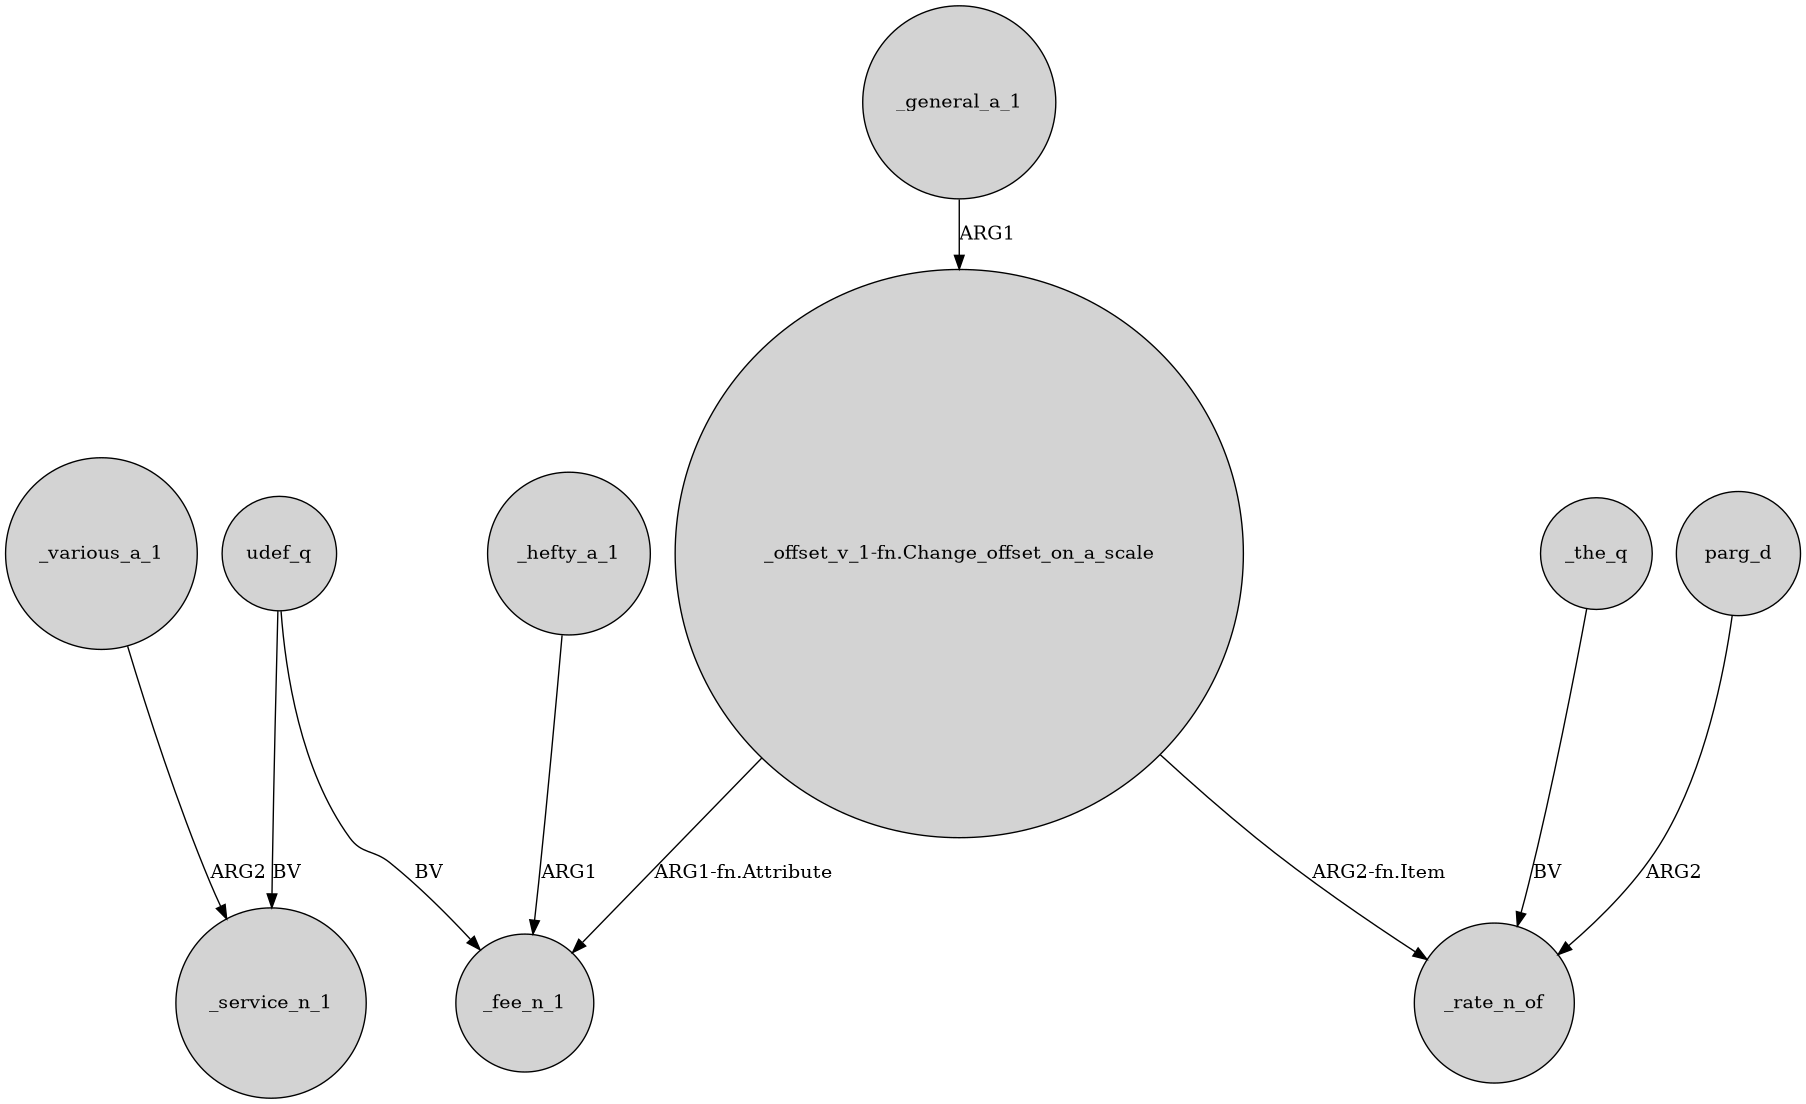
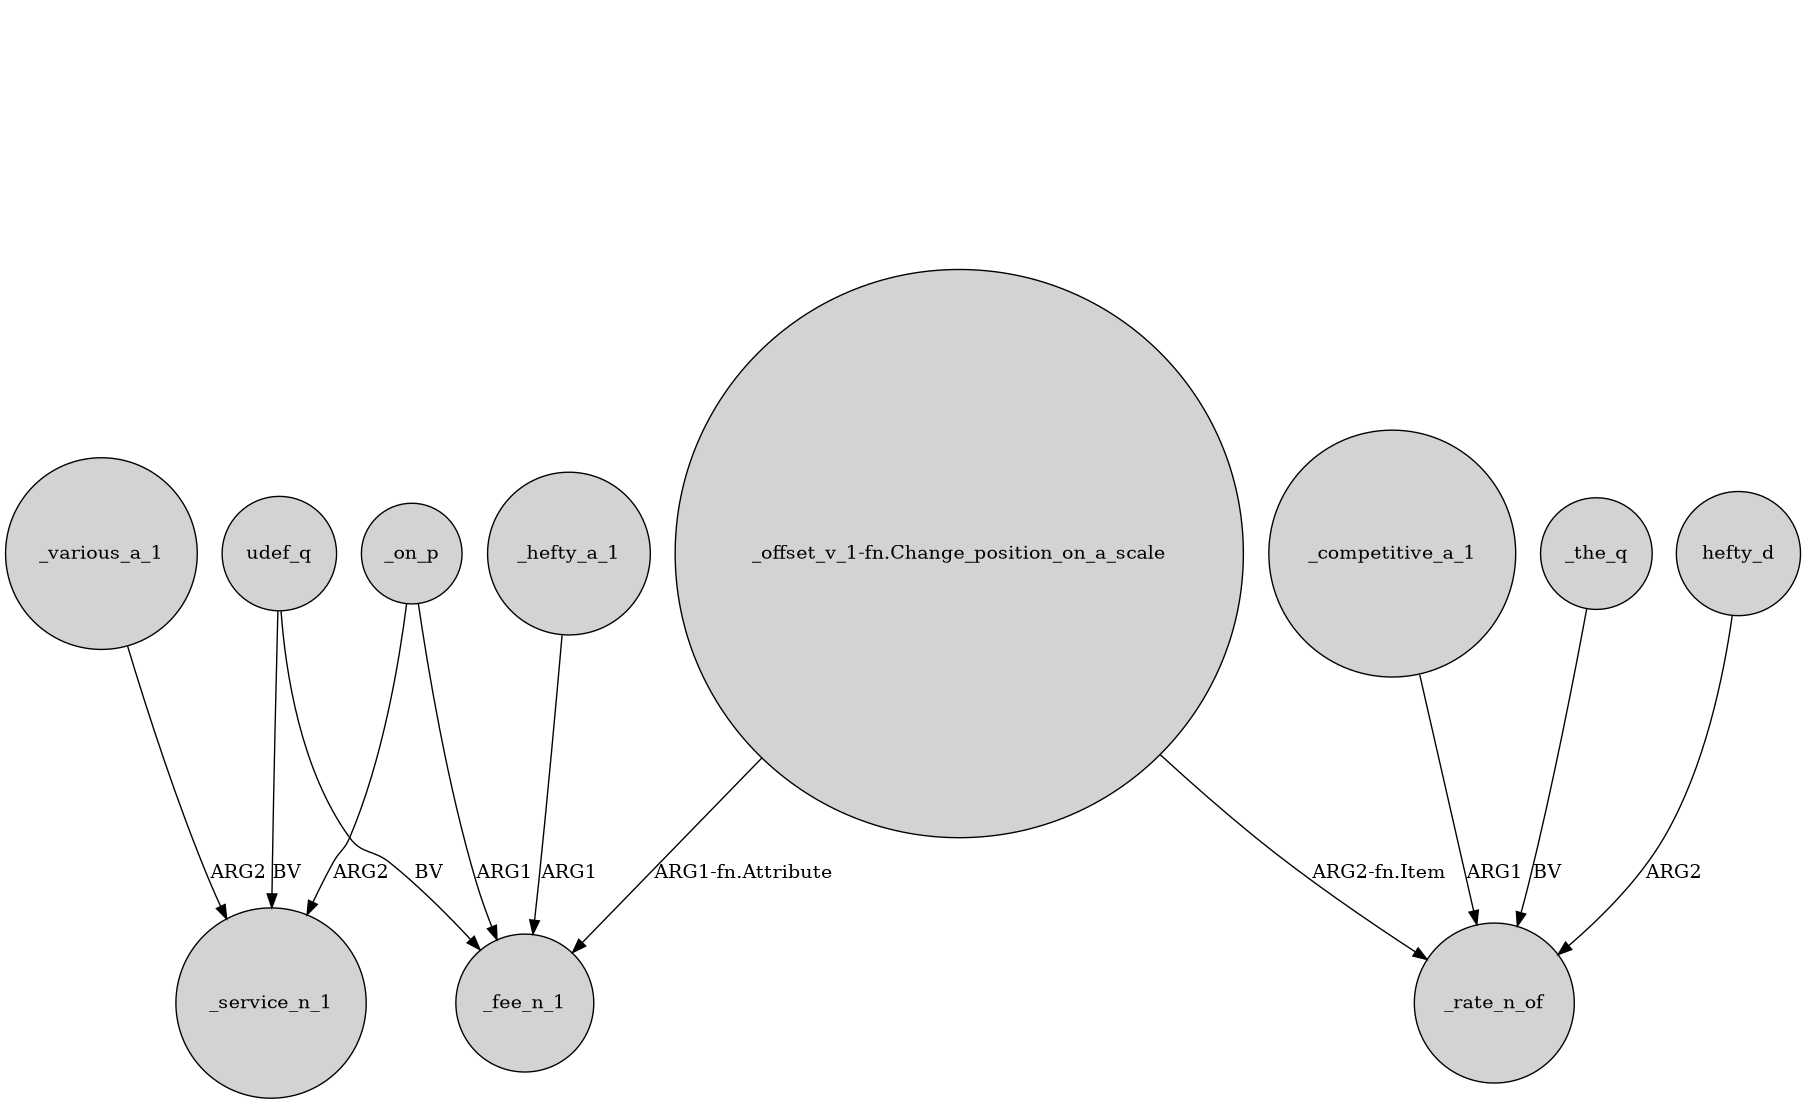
node "_general_a_1": removed
node "_on_p": added
node "_offset_v_1-fn.Change_offset_on_a_scale": label "_offset_v_1-fn.Change_offset_on_a_scale" -> "_offset_v_1-fn.Change_position_on_a_scale"
node "_competitive_a_1": added
node "parg_d": label "parg_d" -> "hefty_d"
